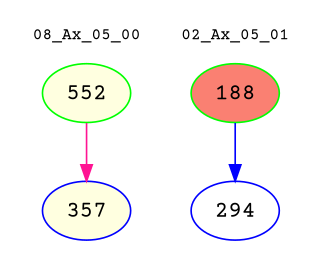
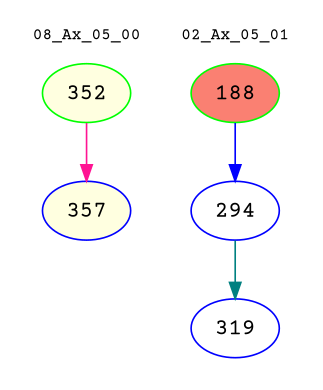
node "552": label "552" -> "352"
node "319": added
